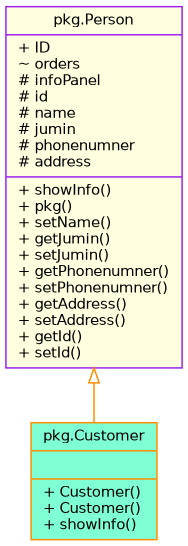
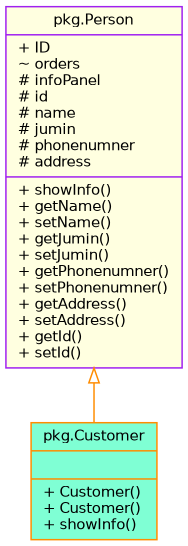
node "pkg.Person": text "+ pkg()" -> "+ getName()"
